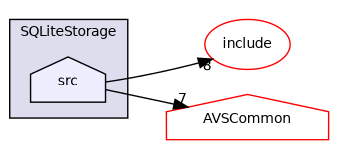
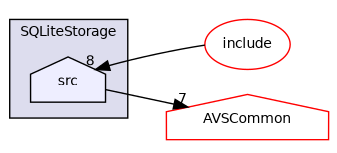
edge "src" -> "include": reversed
